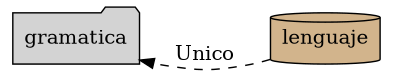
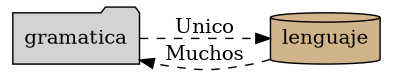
edge "gramatica" -> "lenguaje": added, label "Unico"
edge "lenguaje" -> "gramatica": label "Unico" -> "Muchos"
